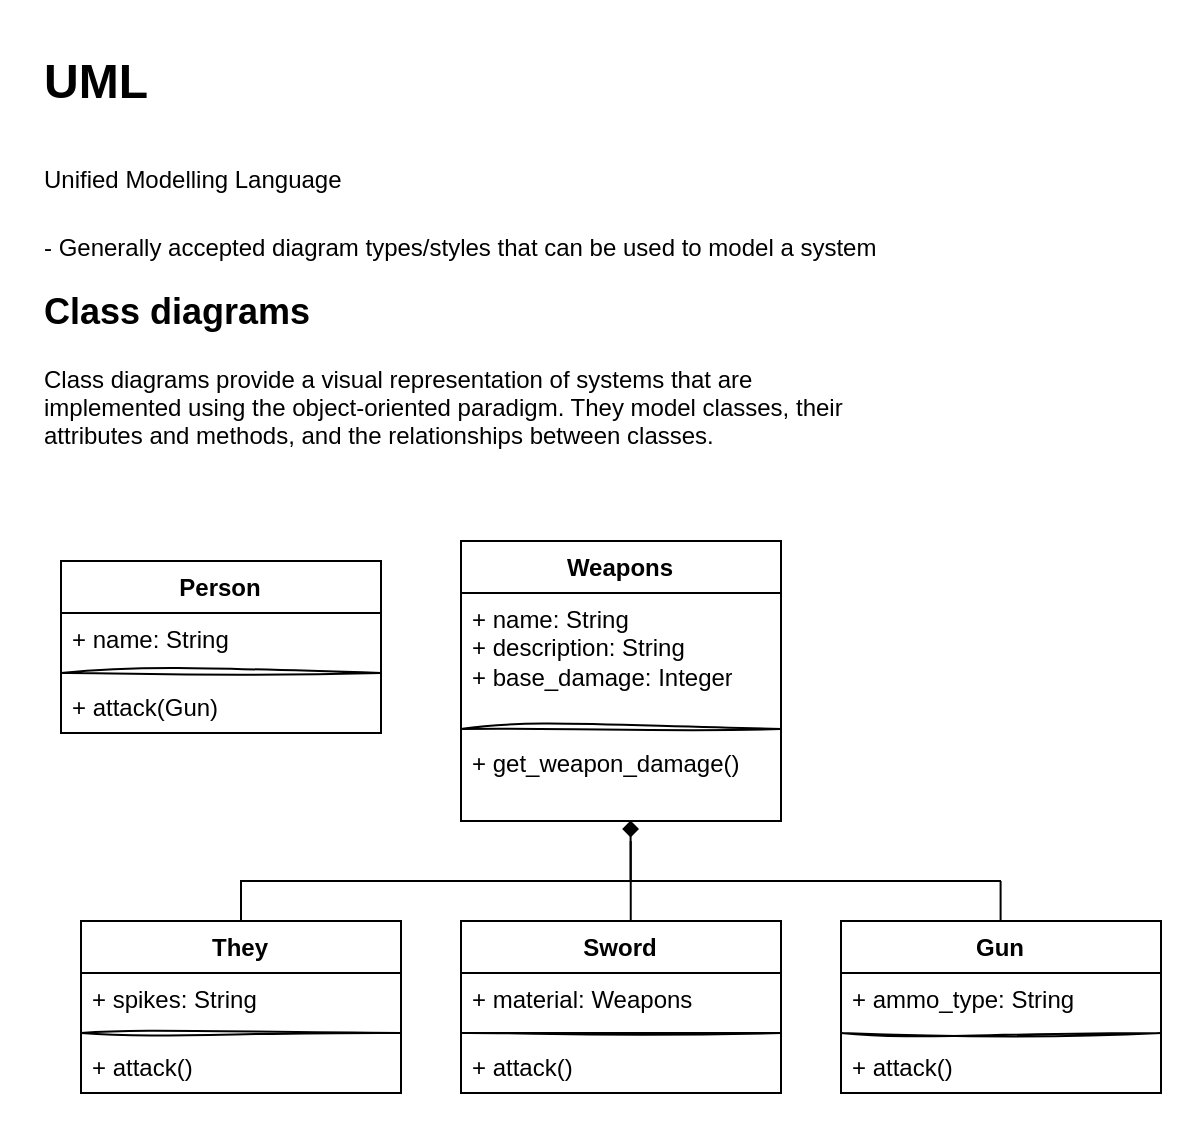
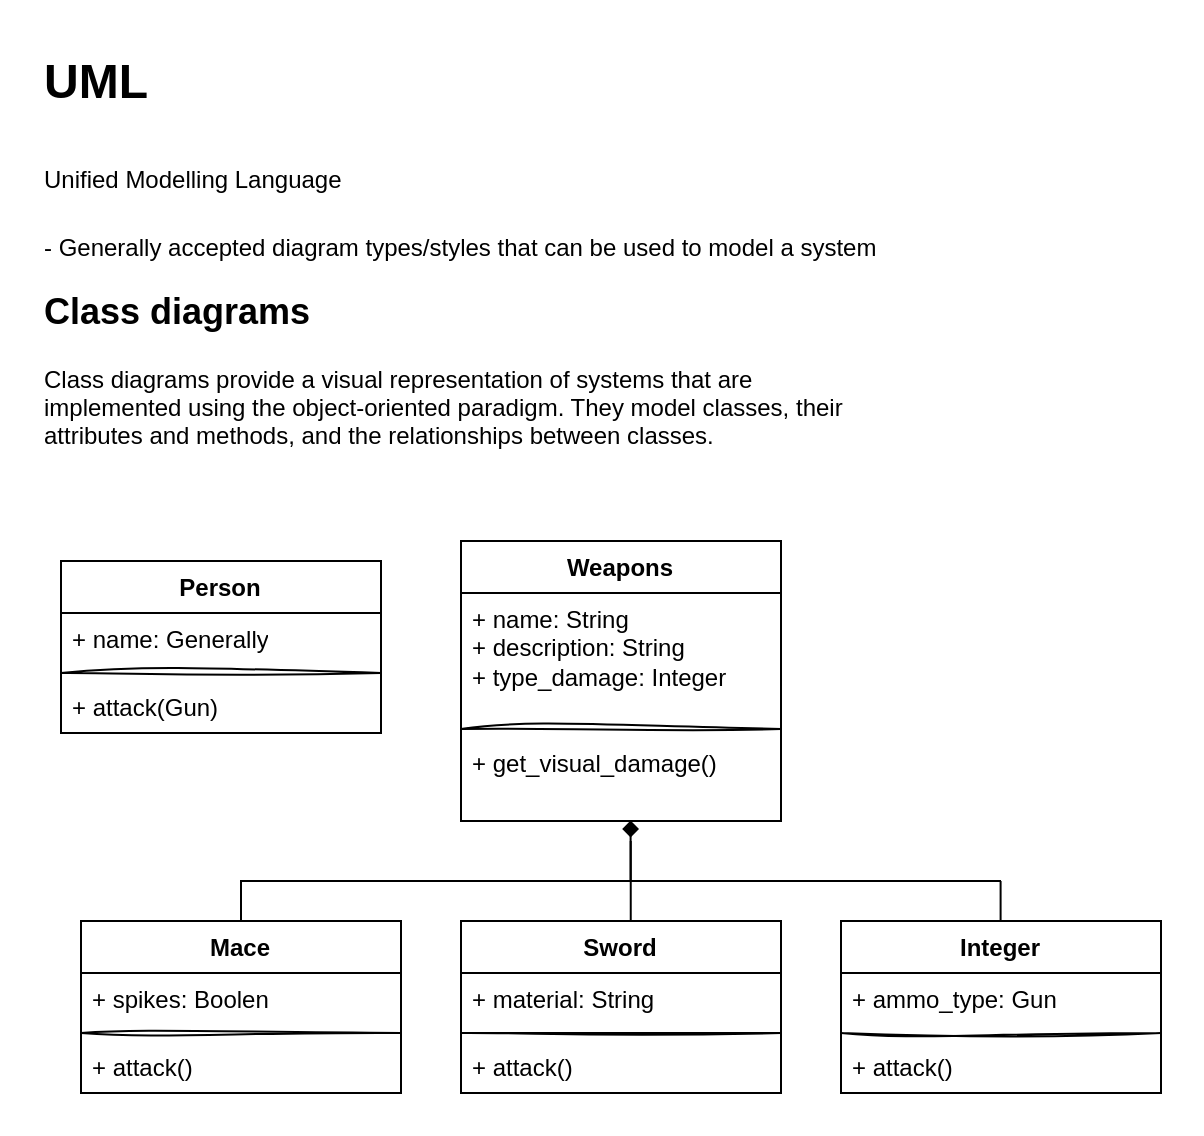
node "+ name: String": label "+ name: String" -> "+ name: Generally"
node "+ name: String + description: String + base_damage: Integer": label "+ name: String + description: String + base_damage: Integer" -> "+ name: String + description: String + type_damage: Integer"
node "+ get_weapon_damage()": label "+ get_weapon_damage()" -> "+ get_visual_damage()"
node "They": label "They" -> "Mace"
node "Gun": label "Gun" -> "Integer"
node "+ spikes: String": label "+ spikes: String" -> "+ spikes: Boolen"
node "+ material: Weapons": label "+ material: Weapons" -> "+ material: String"
node "+ ammo_type: String": label "+ ammo_type: String" -> "+ ammo_type: Gun"
